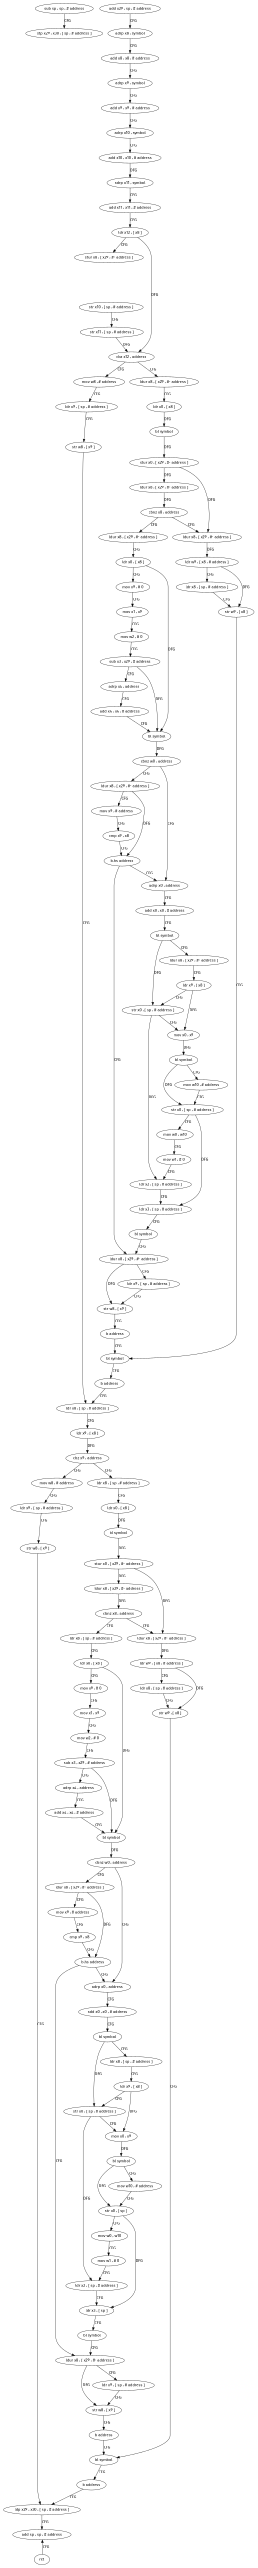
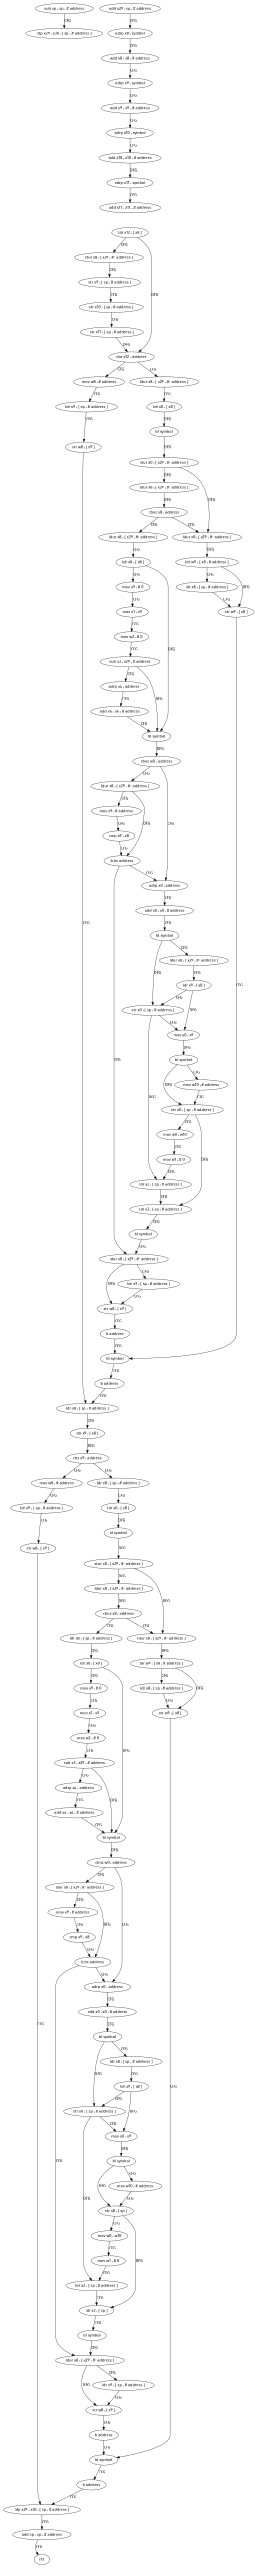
edge "add x11 , x11 , # address" -> "ldr x12 , [ x8 ]": removed, label "CFG"
node "str x9 , [ sp , # address ]": added
edge "ret" -> "add sp , sp , # address": reversed
